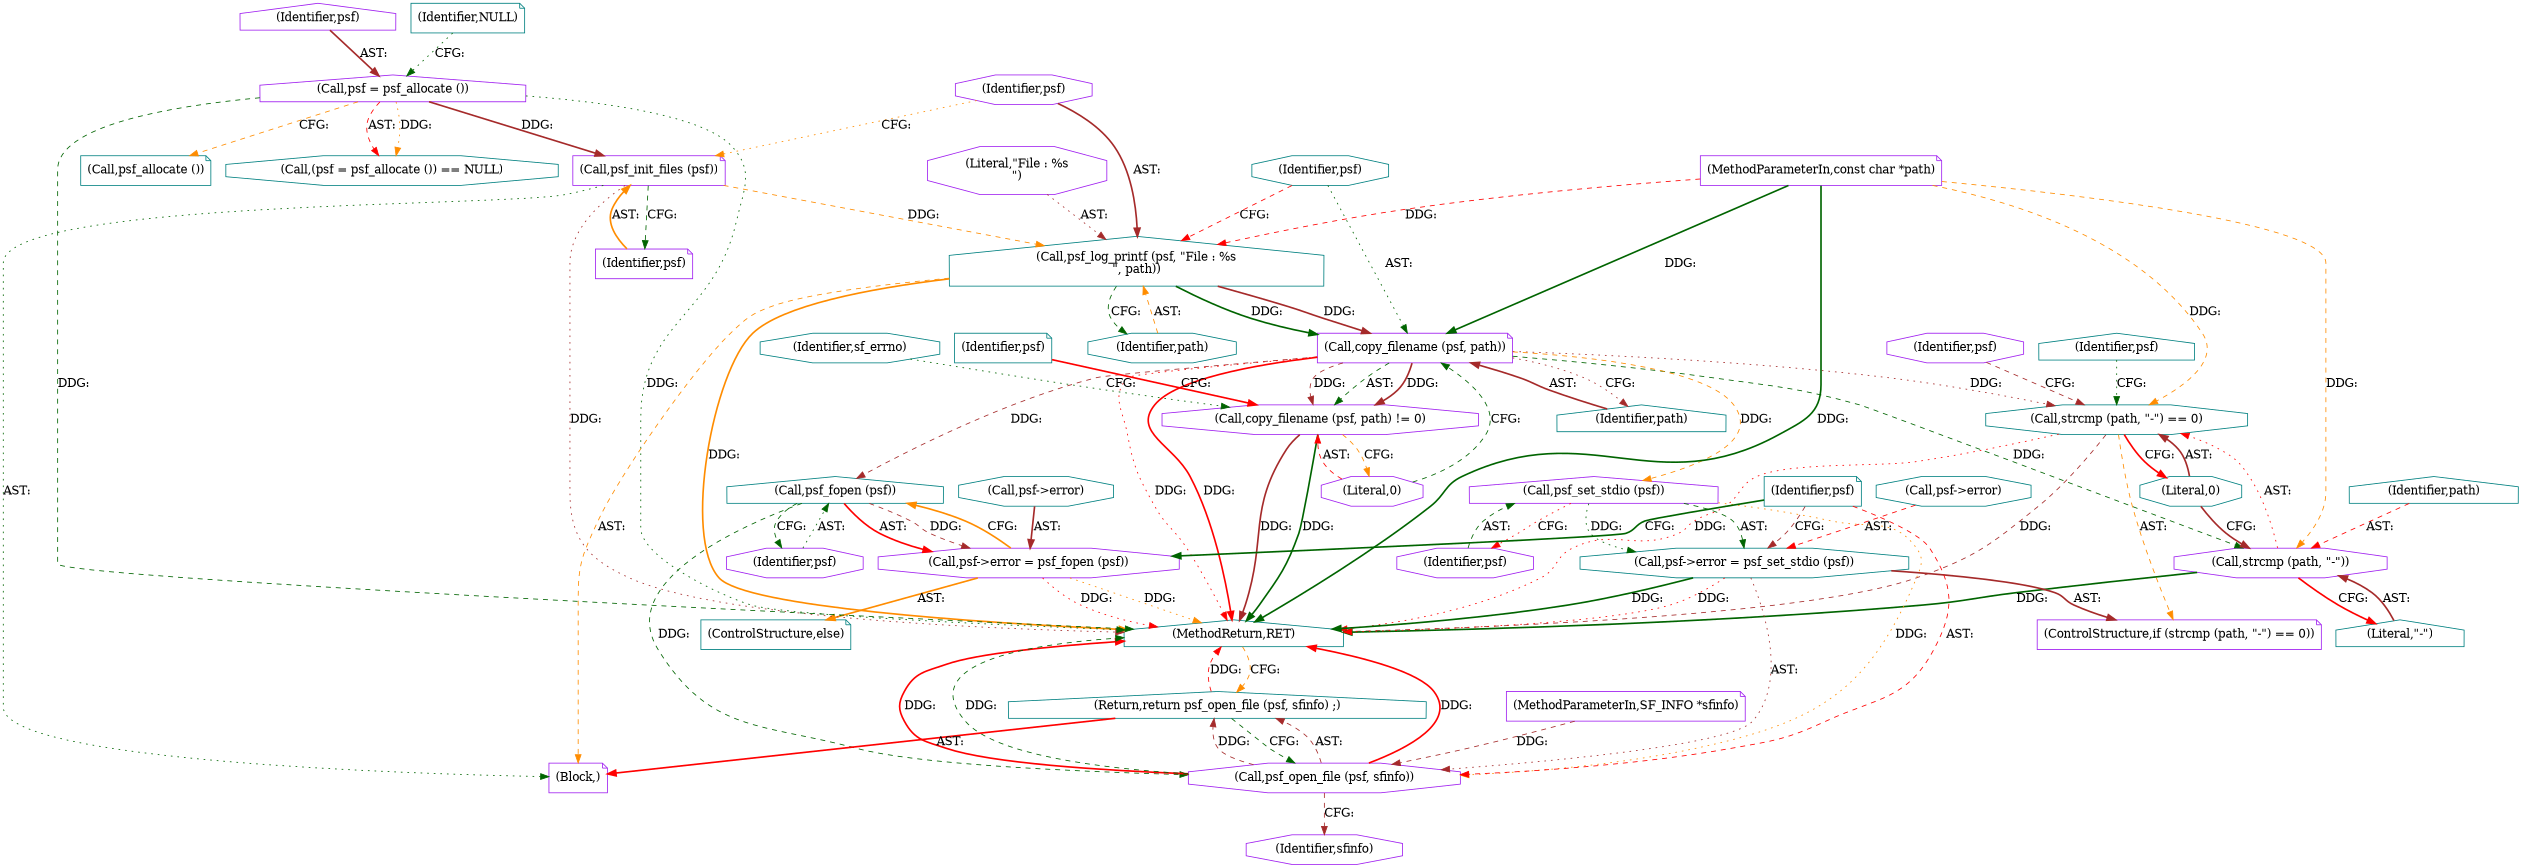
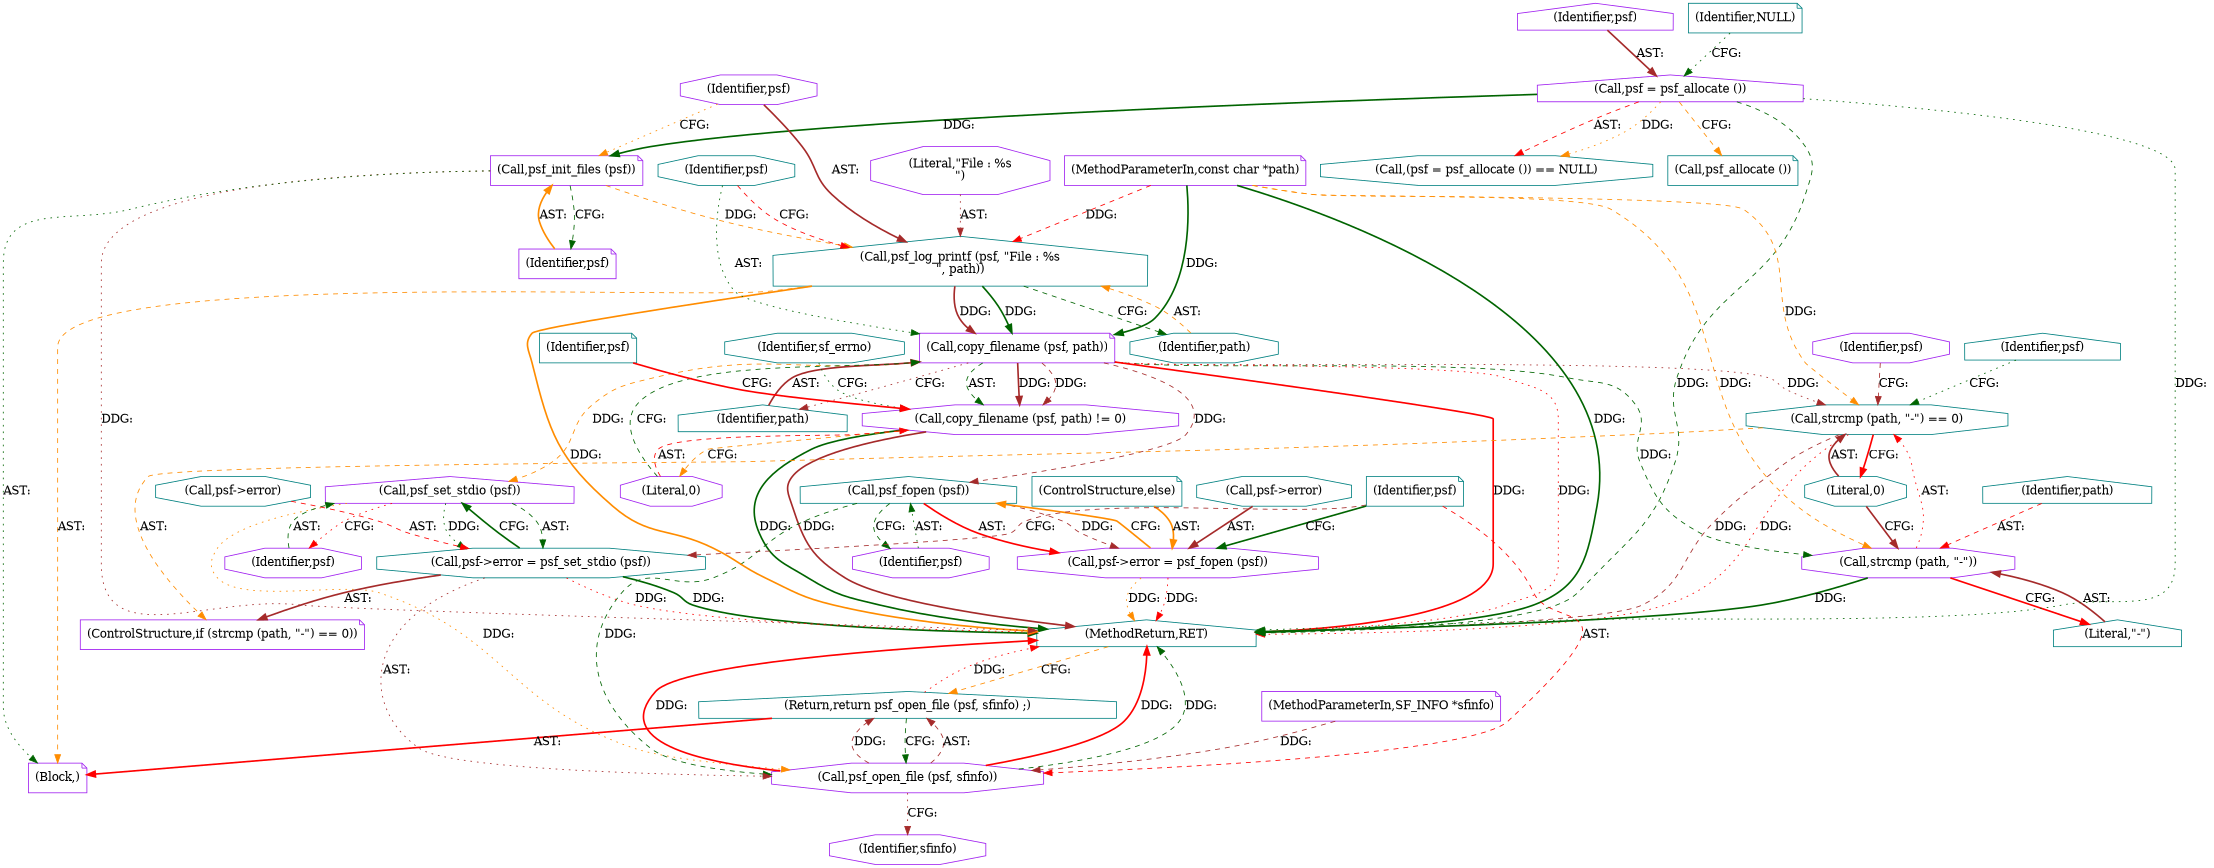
edge "(Call,psf = psf_allocate ())" -> "(Call,psf_init_files (psf))": color brown -> darkgreen
edge "(Call,psf->error = psf_set_stdio (psf))" -> "(Call,psf_set_stdio (psf))": added, label "CFG:"
edge "(Call,psf->error = psf_fopen (psf))" -> "(ControlStructure,else)": reversed
edge "(Return,return psf_open_file (psf, sfinfo) ;)" -> "(MethodReturn,RET)": style dashed -> dotted
edge "(Call,psf_open_file (psf, sfinfo))" -> "(Identifier,sfinfo)": style dashed -> dotted
